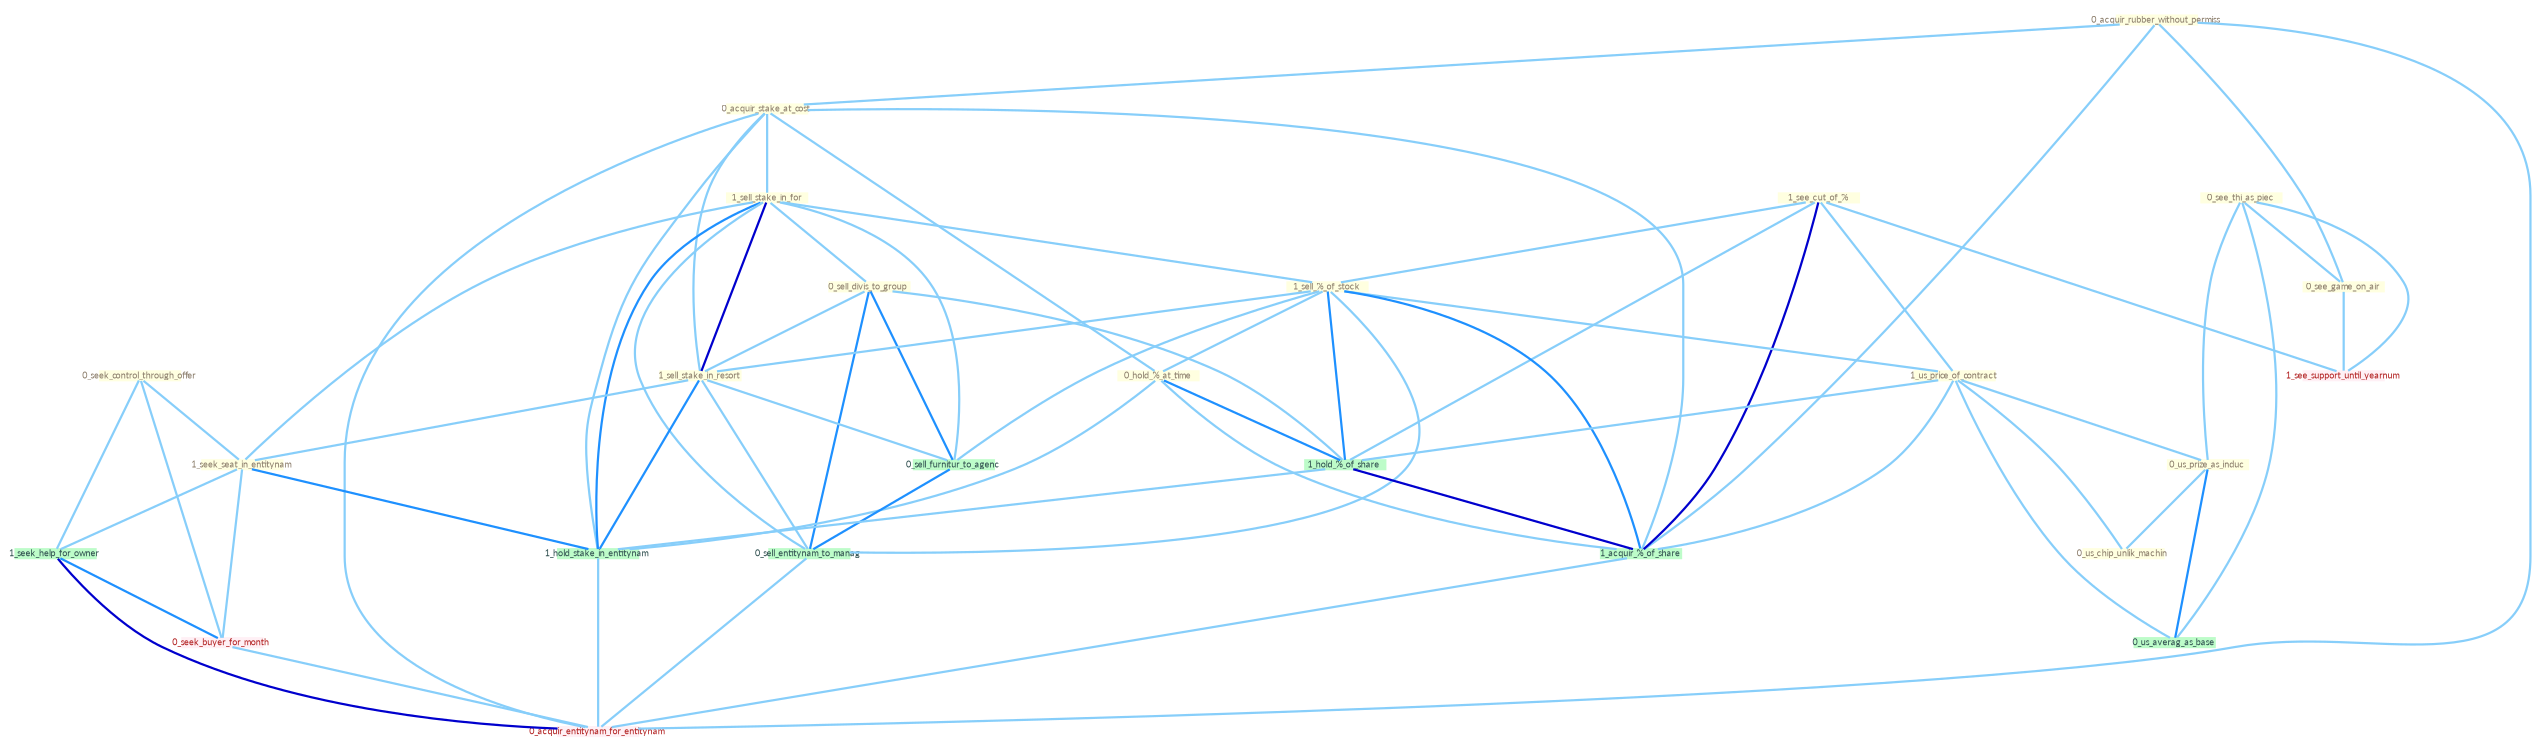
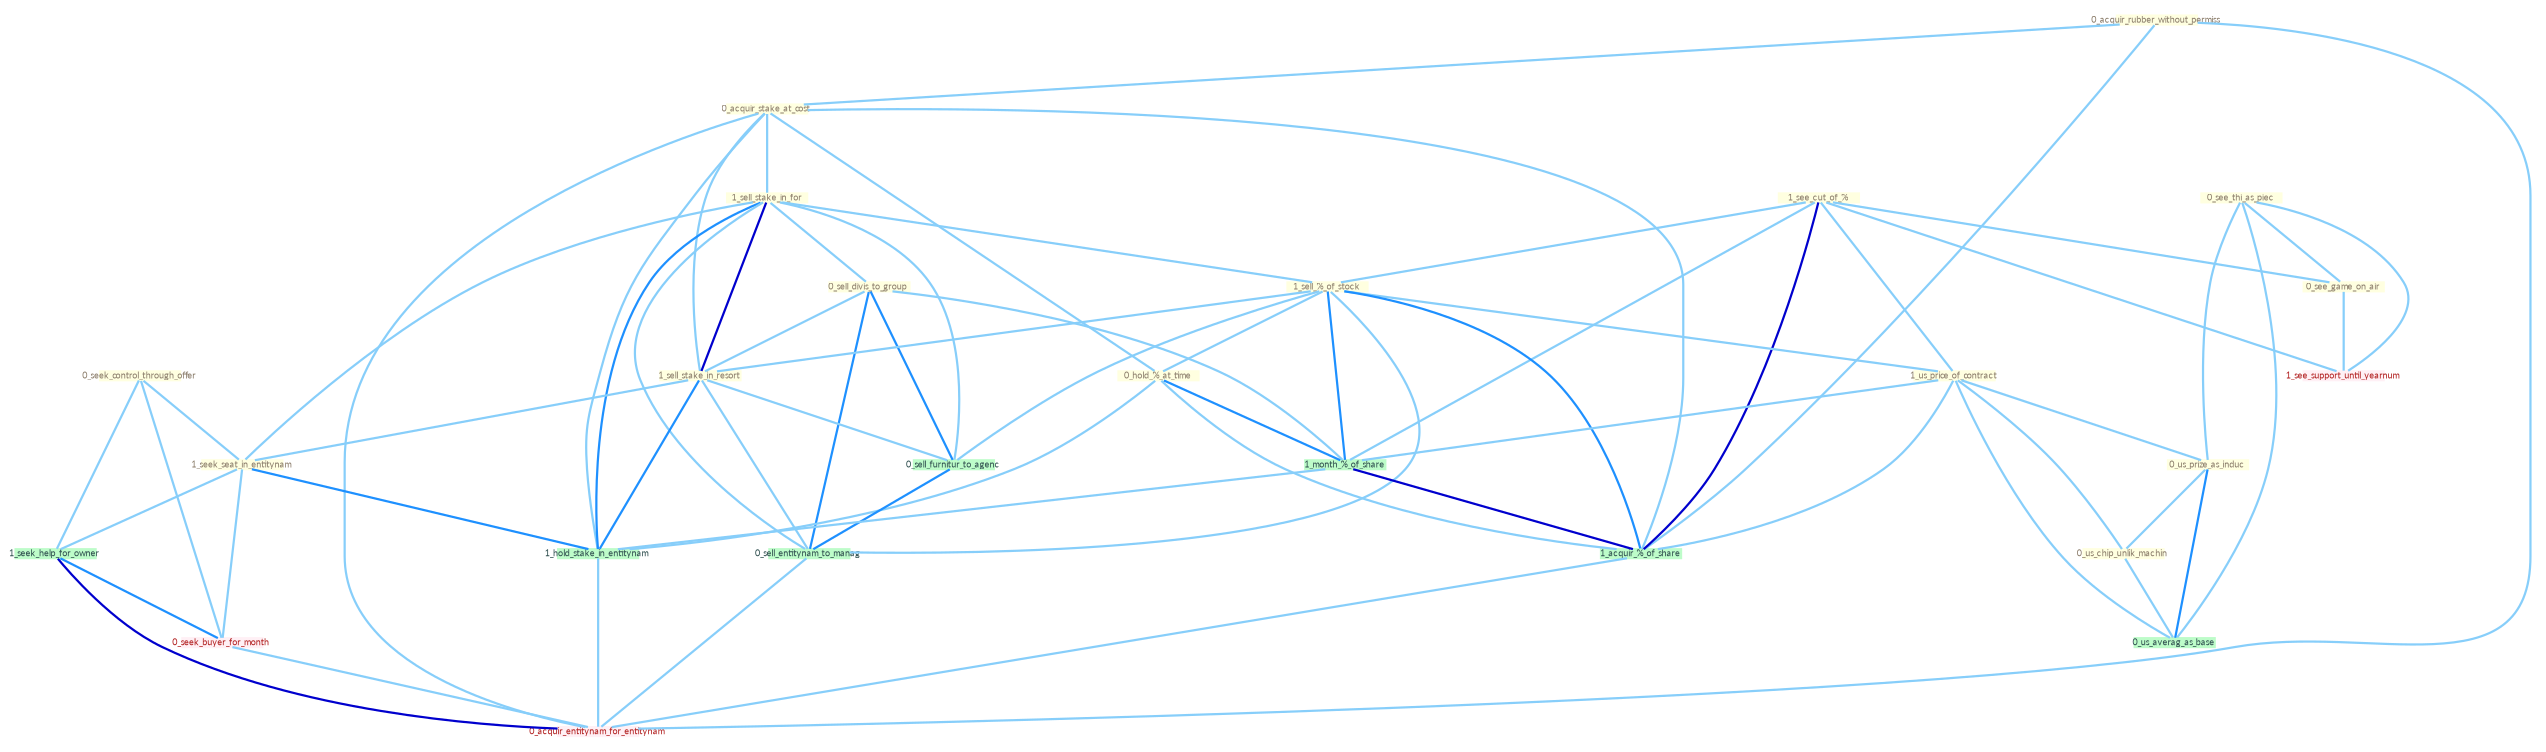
edge "0_acquir_rubber_without_permiss" -- "0_see_game_on_air": now "1_see_cut_of_%" -- "0_see_game_on_air"
node "1_hold_%_of_share": label "1_hold_%_of_share" -> "1_month_%_of_share"
edge "0_us_chip_unlik_machin" -- "0_us_averag_as_base": added
